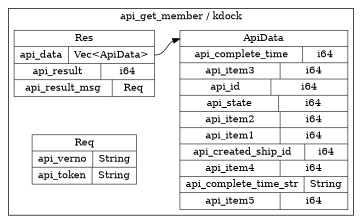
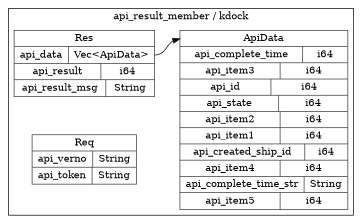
cluster "api_get_member / kdock": label "api_get_member / kdock" -> "api_result_member / kdock"
node "Res": text "Req" -> "String"
